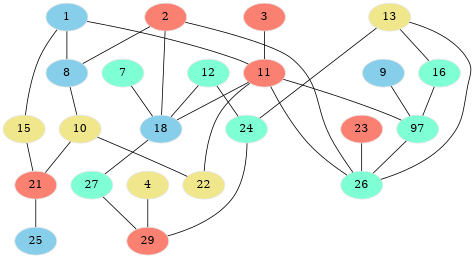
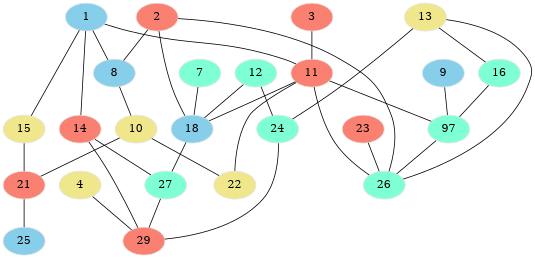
node "14": added
